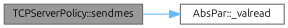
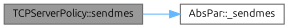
node "AbsPar::_valread": label "AbsPar::_valread" -> "AbsPar::_sendmes"
